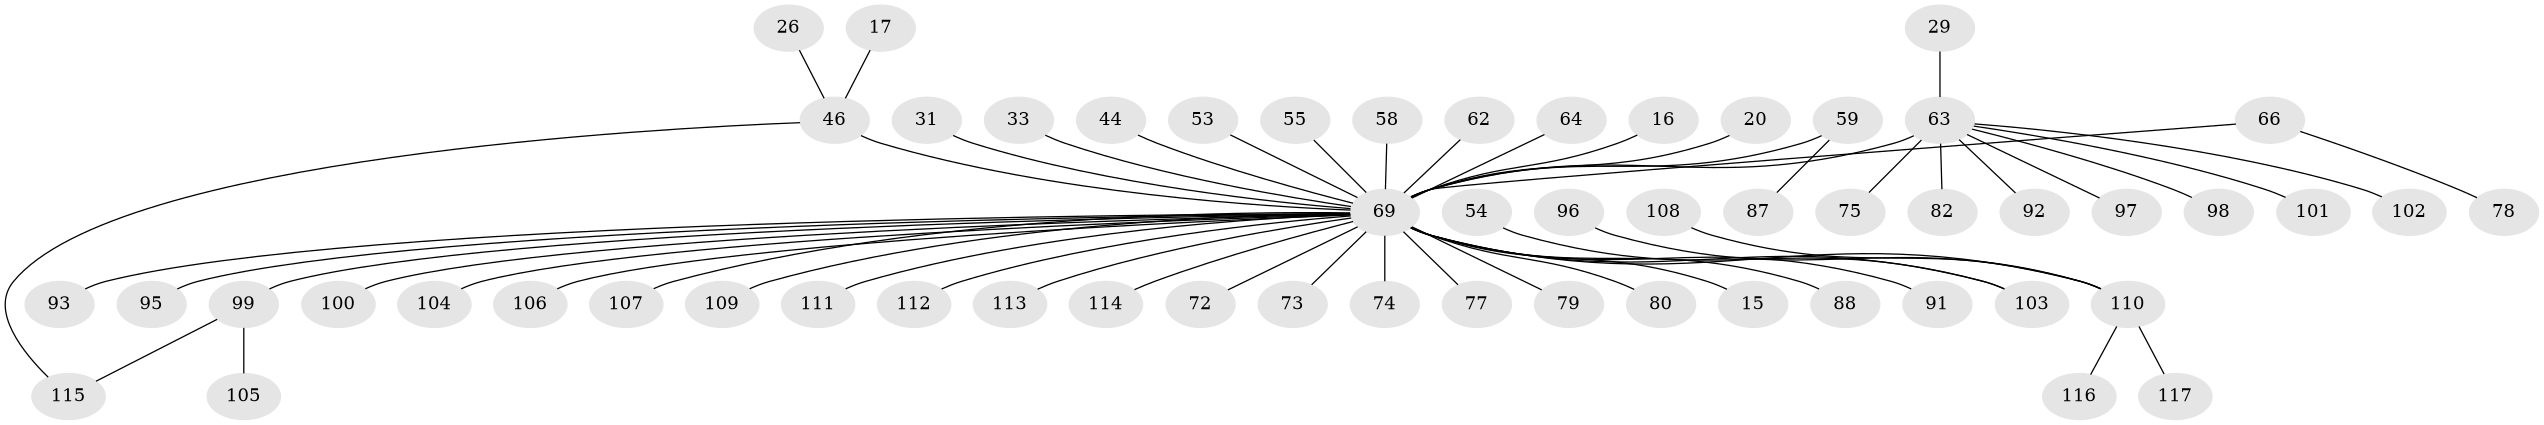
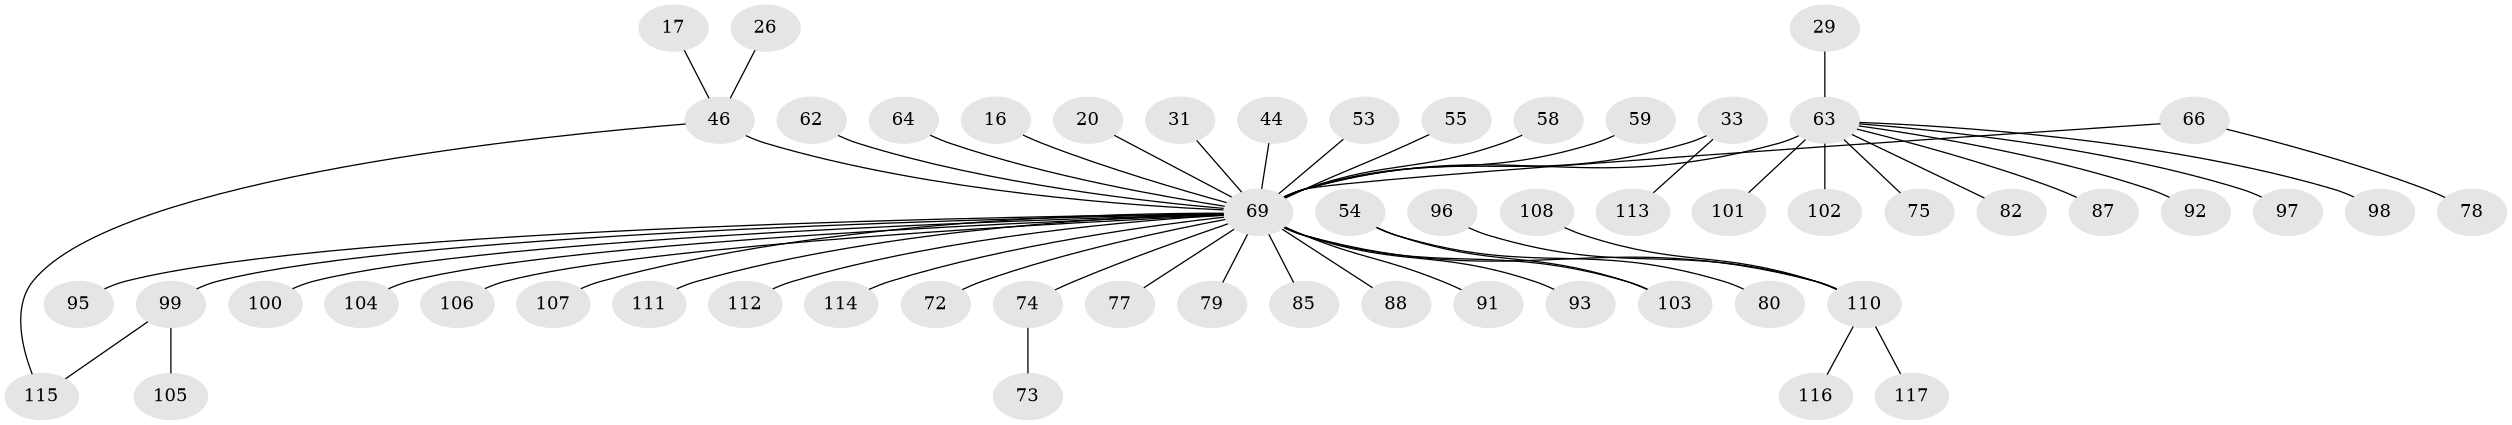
edge "59" -- "87": now "63" -- "87"
edge "69" -- "113": now "33" -- "113"
edge "69" -- "73": now "74" -- "73"
edge "69" -- "80": now "54" -- "80"
node "109": removed
node "15": label "15" -> "85"
